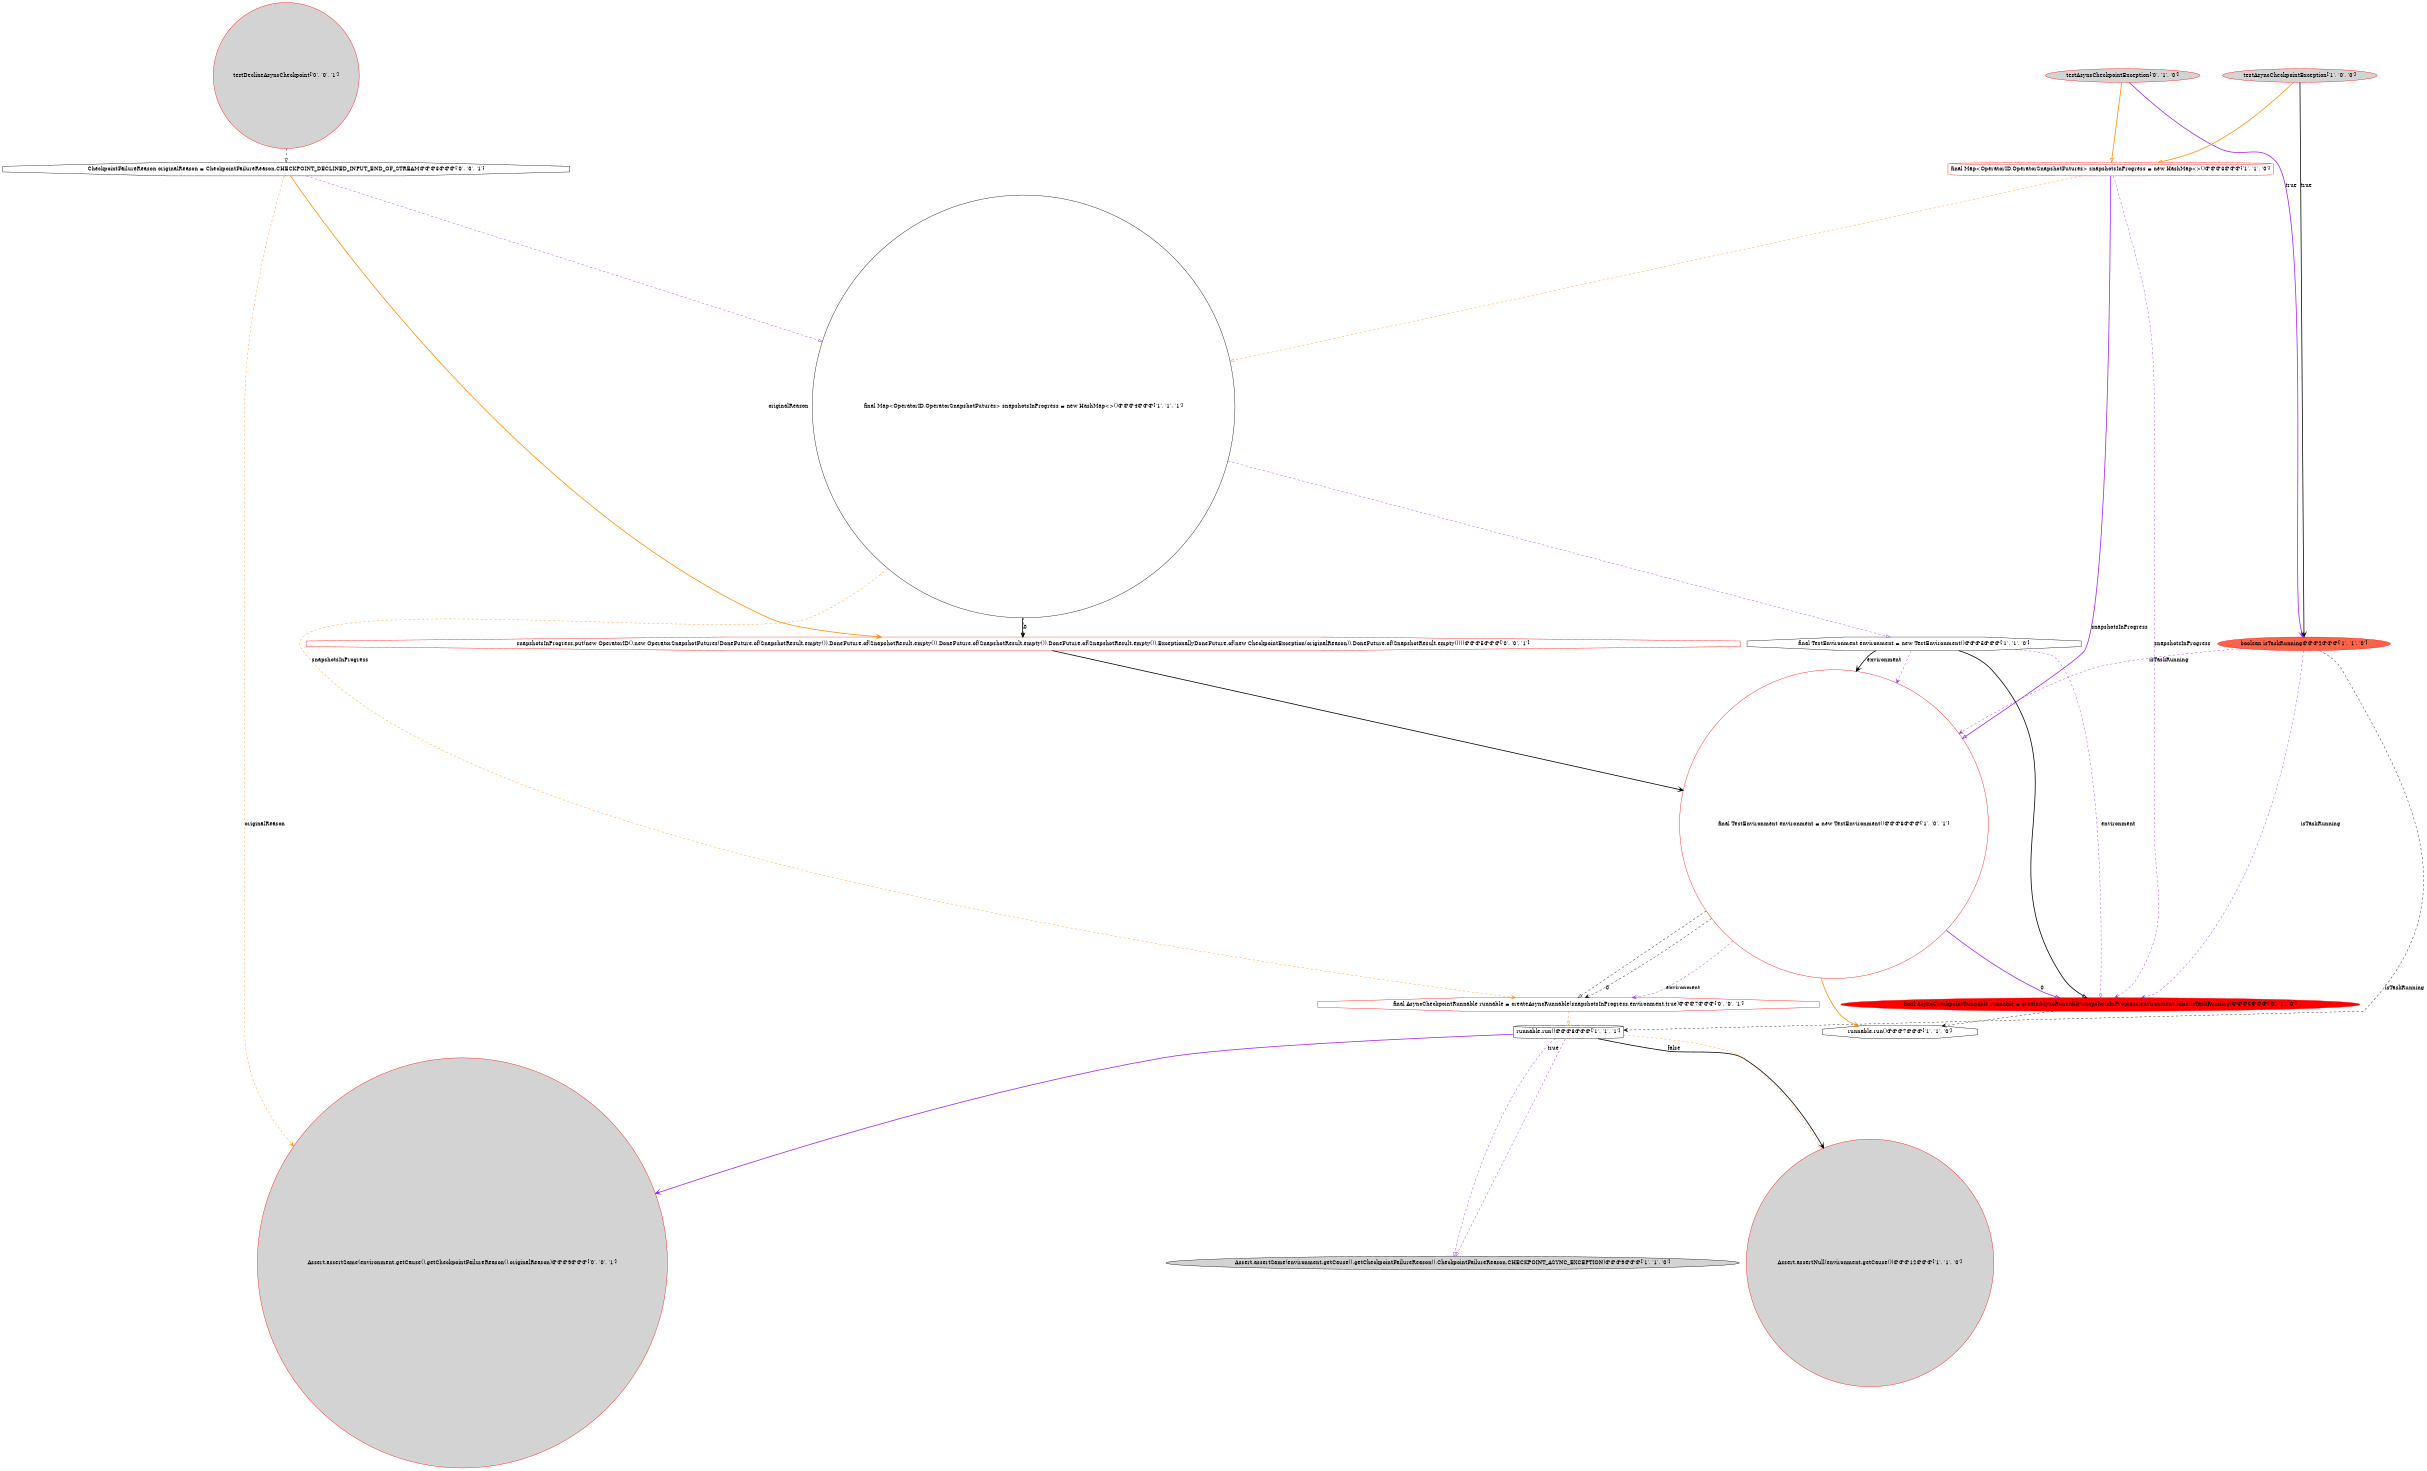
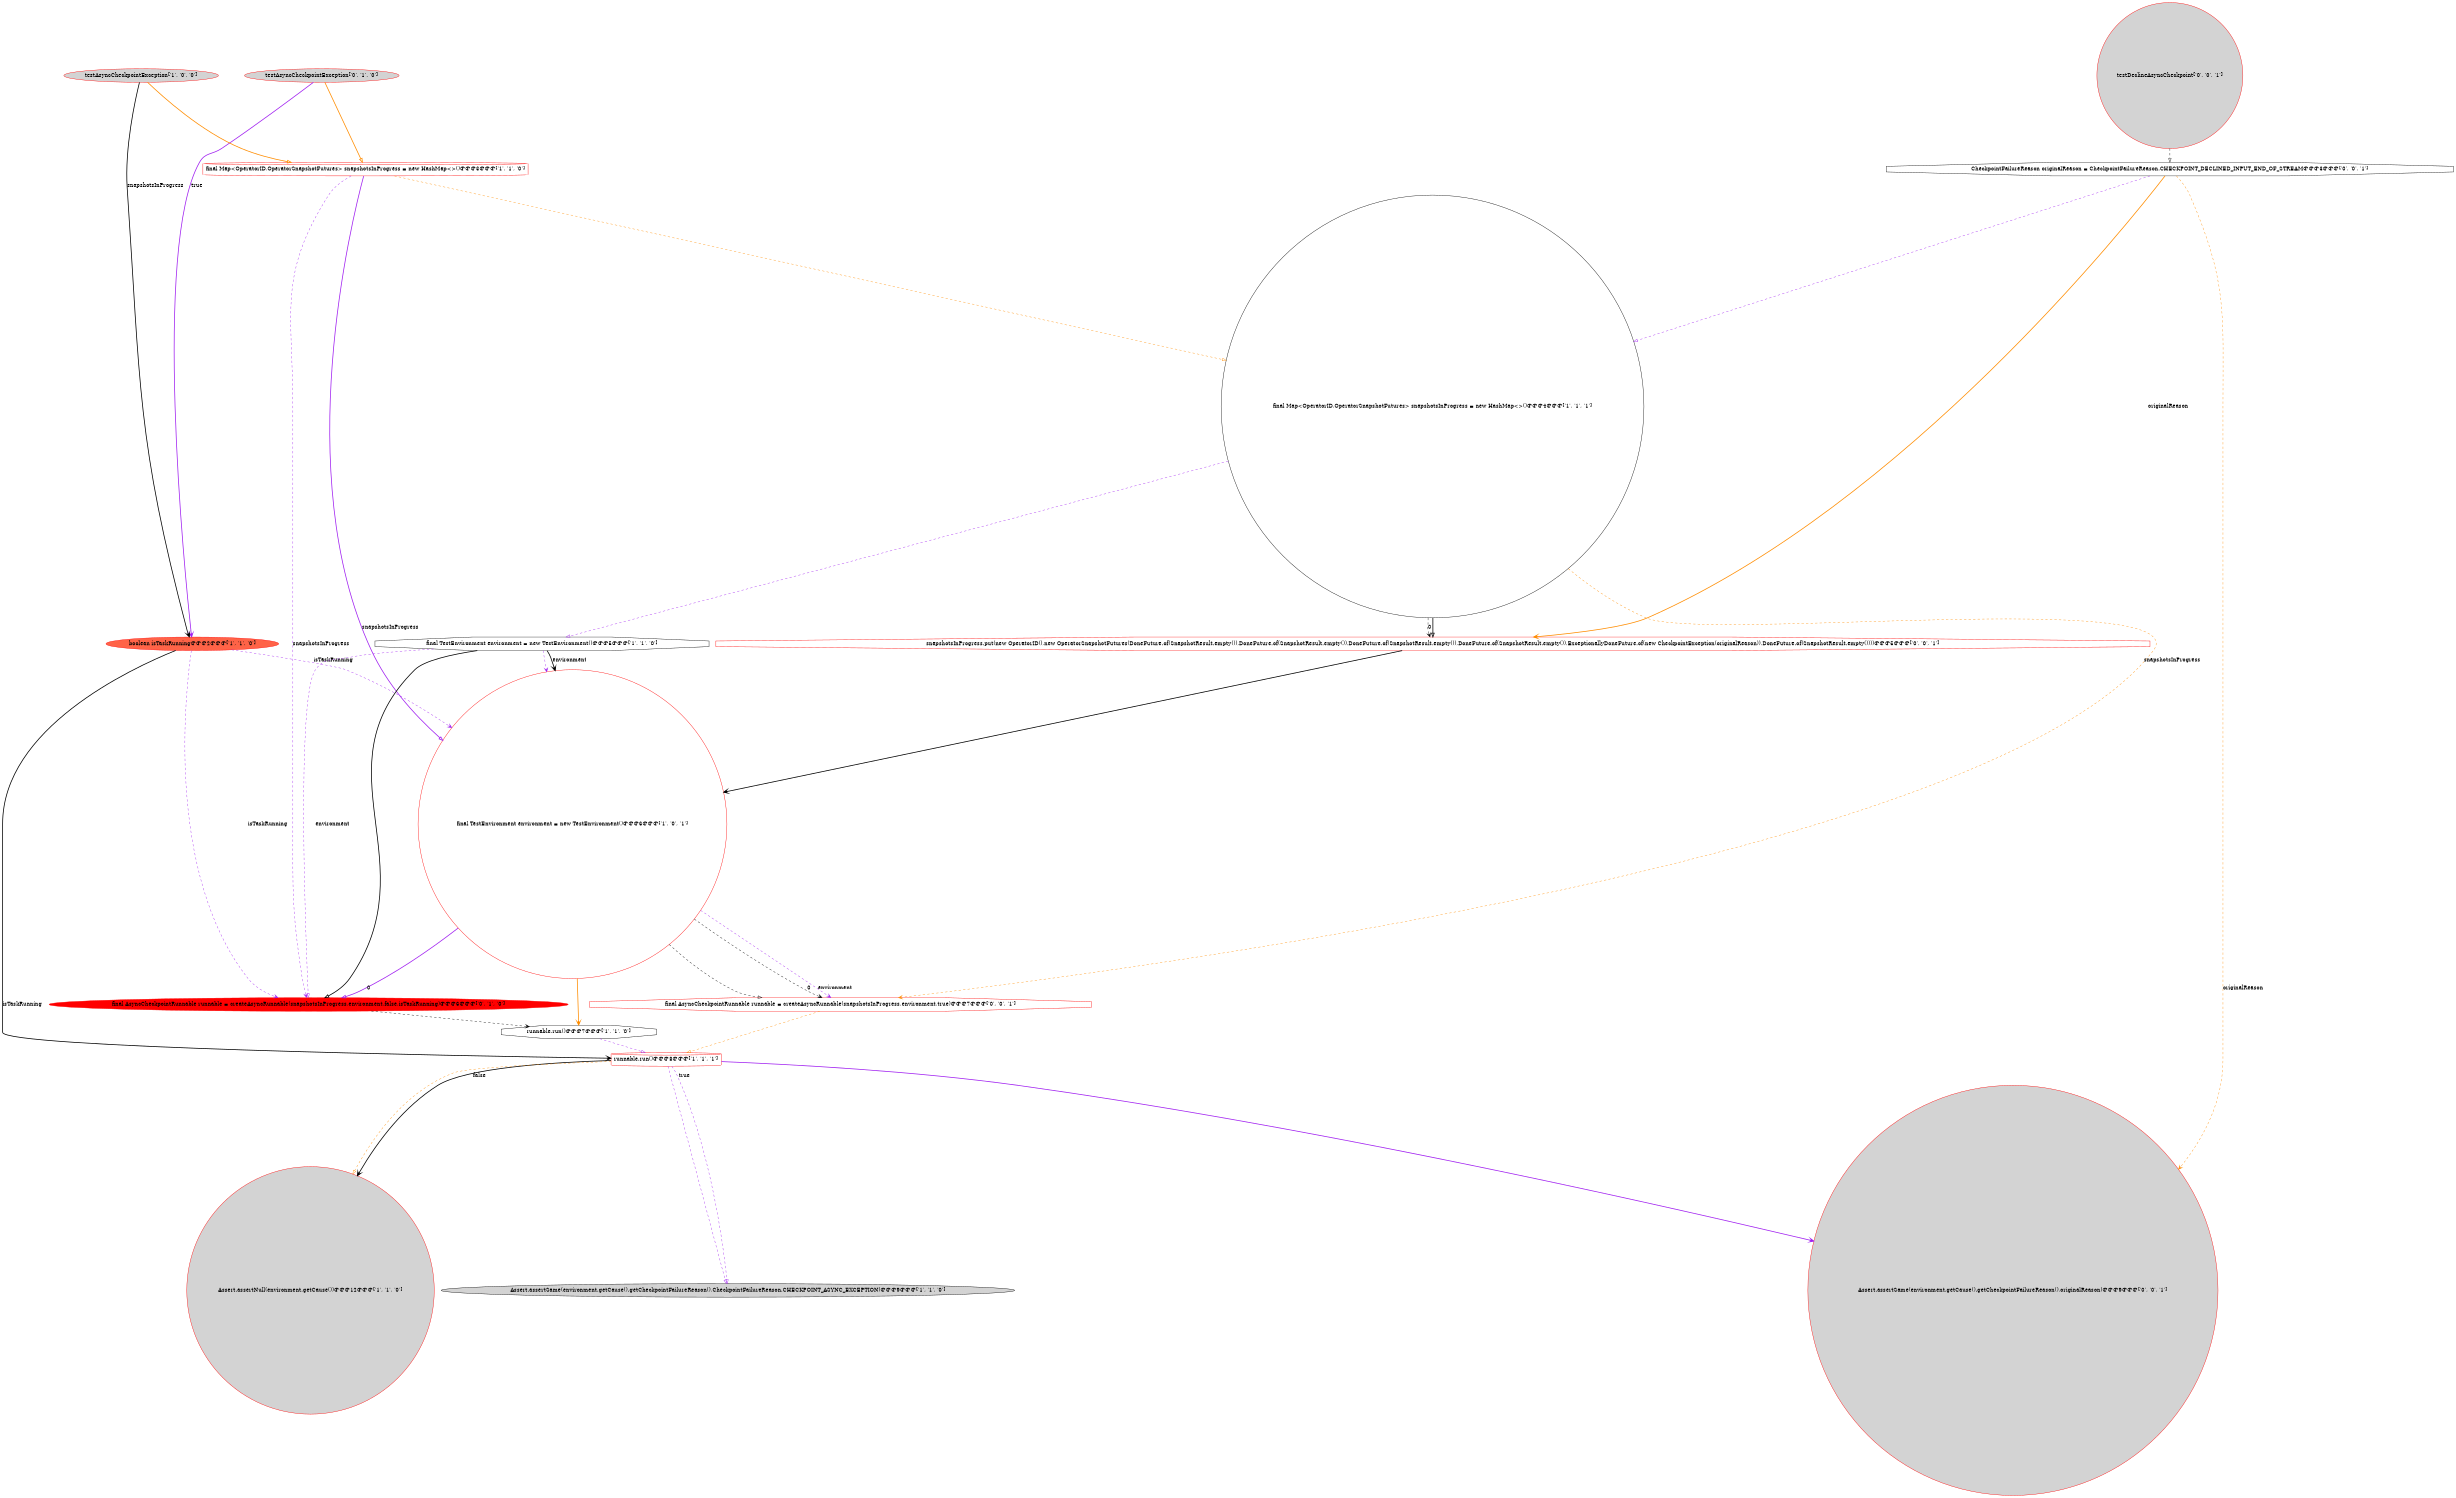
edge "testAsyncCheckpointException['1', '0', '0']" -> "boolean isTaskRunning@@@2@@@['1', '1', '0']": label "true" -> "snapshotsInProgress"
edge "boolean isTaskRunning@@@2@@@['1', '1', '0']" -> "runnable.run()@@@8@@@['1', '1', '1']": style dashed -> bold
node "runnable.run()@@@8@@@['1', '1', '1']": color black -> red
edge "runnable.run()@@@7@@@['1', '1', '0']" -> "runnable.run()@@@8@@@['1', '1', '1']": added
